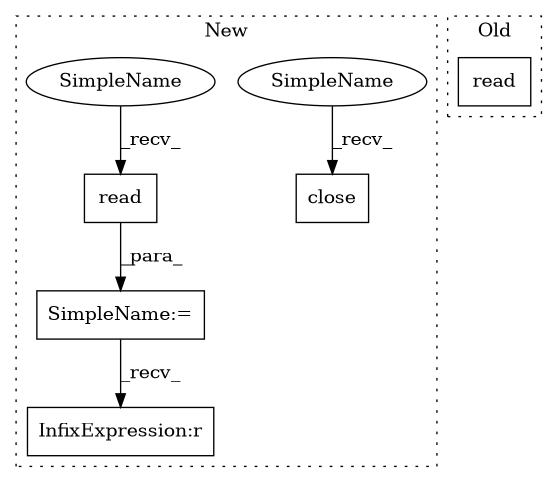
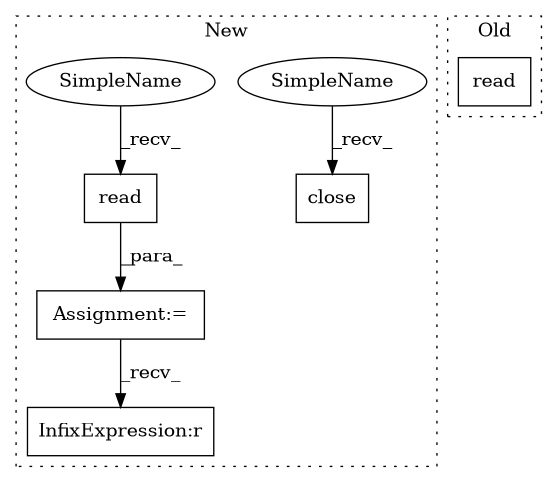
node "SimpleName:=": label "SimpleName:=" -> "Assignment:="
